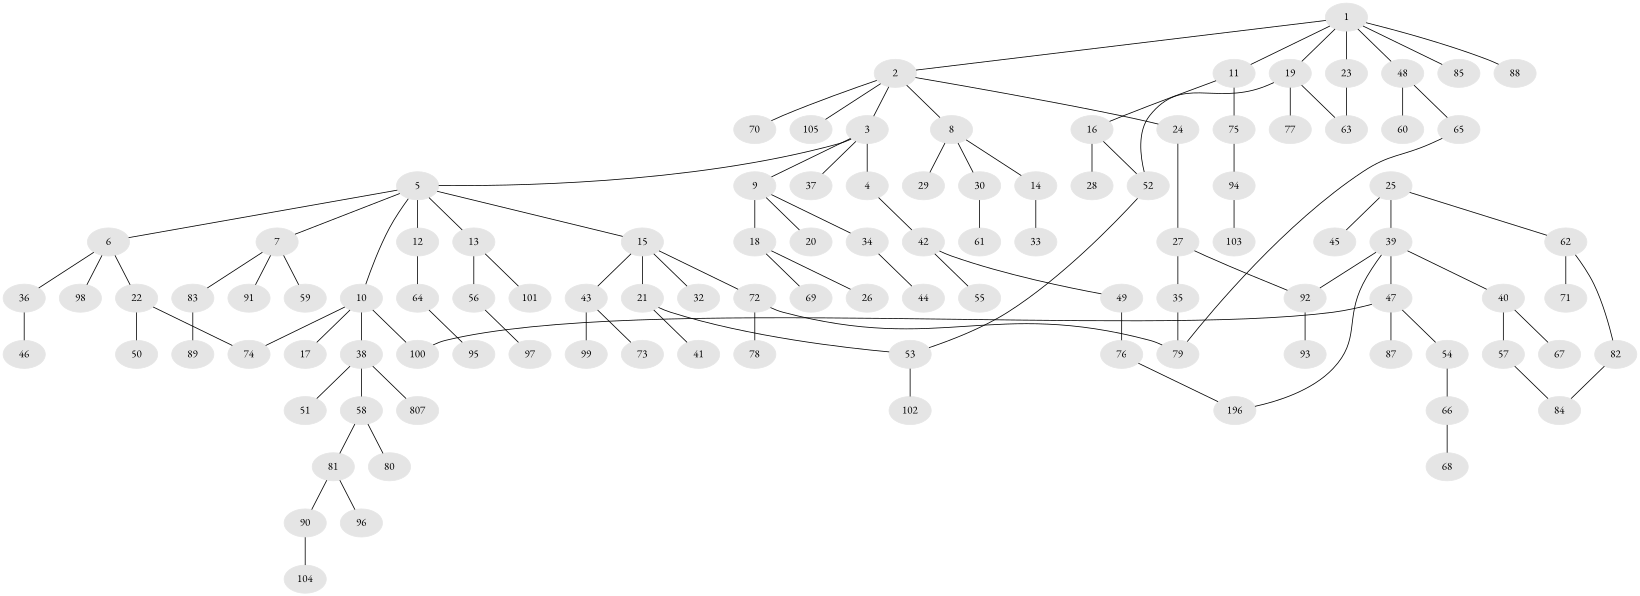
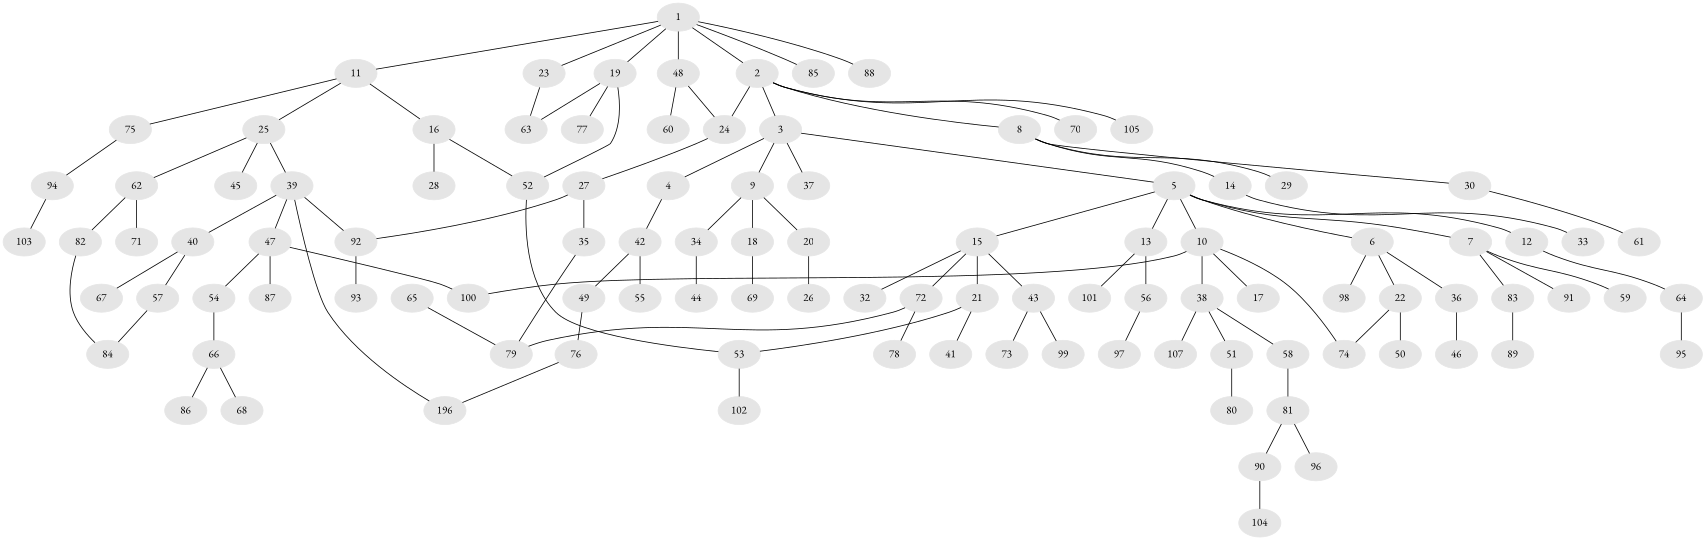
edge "11" -- "25": added
edge "48" -- "65": now "48" -- "24"
edge "18" -- "26": now "20" -- "26"
node "86": added
node "807": label "807" -> "107"
edge "58" -- "80": now "51" -- "80"
